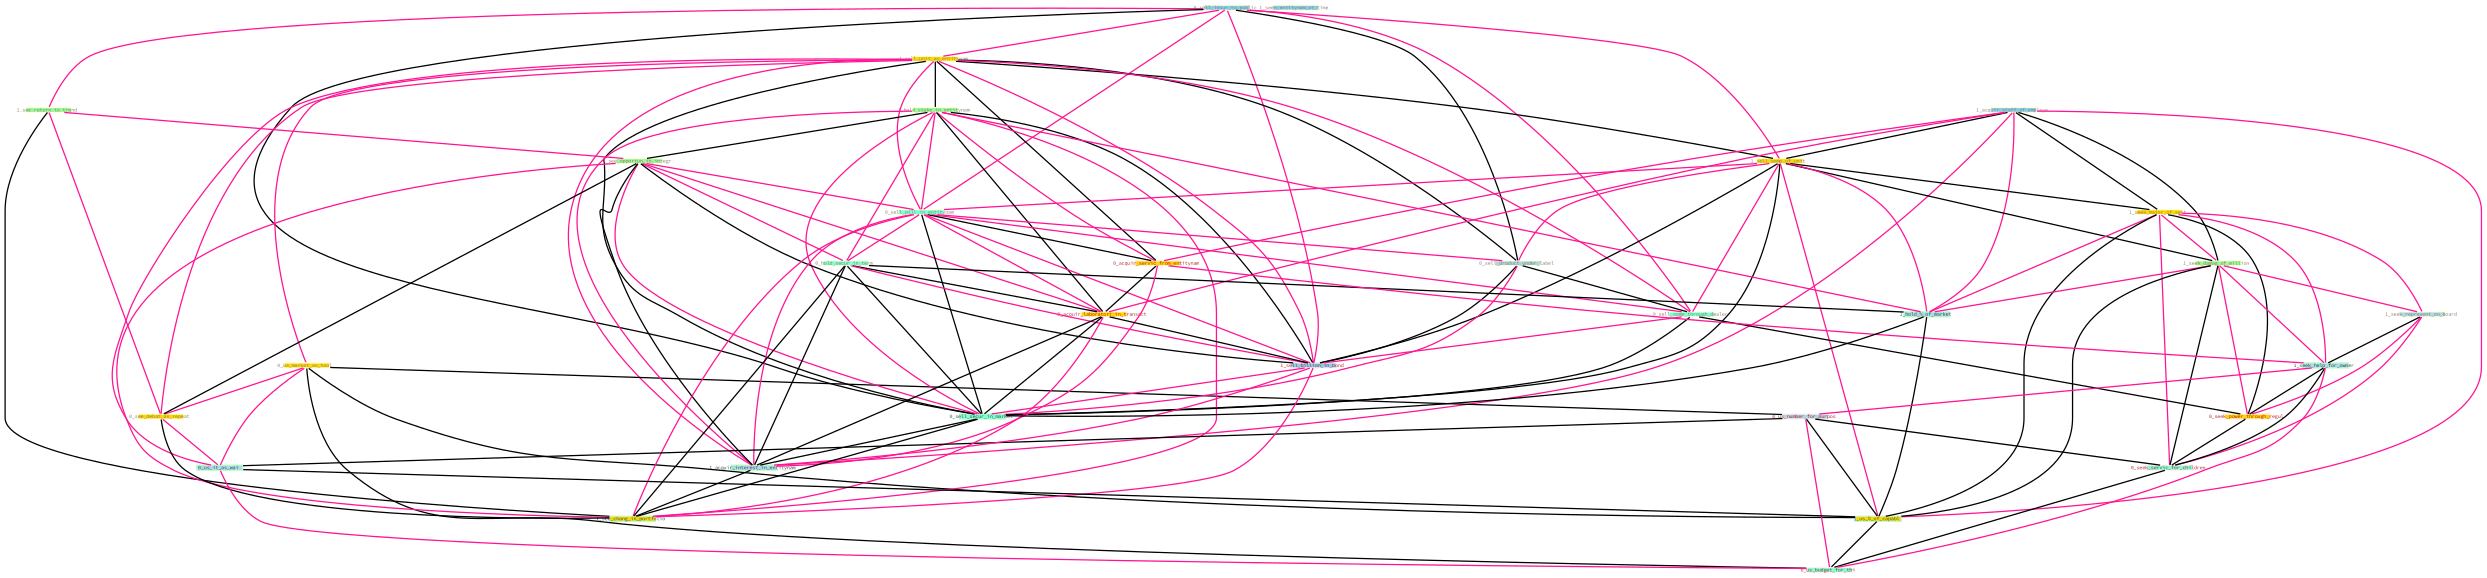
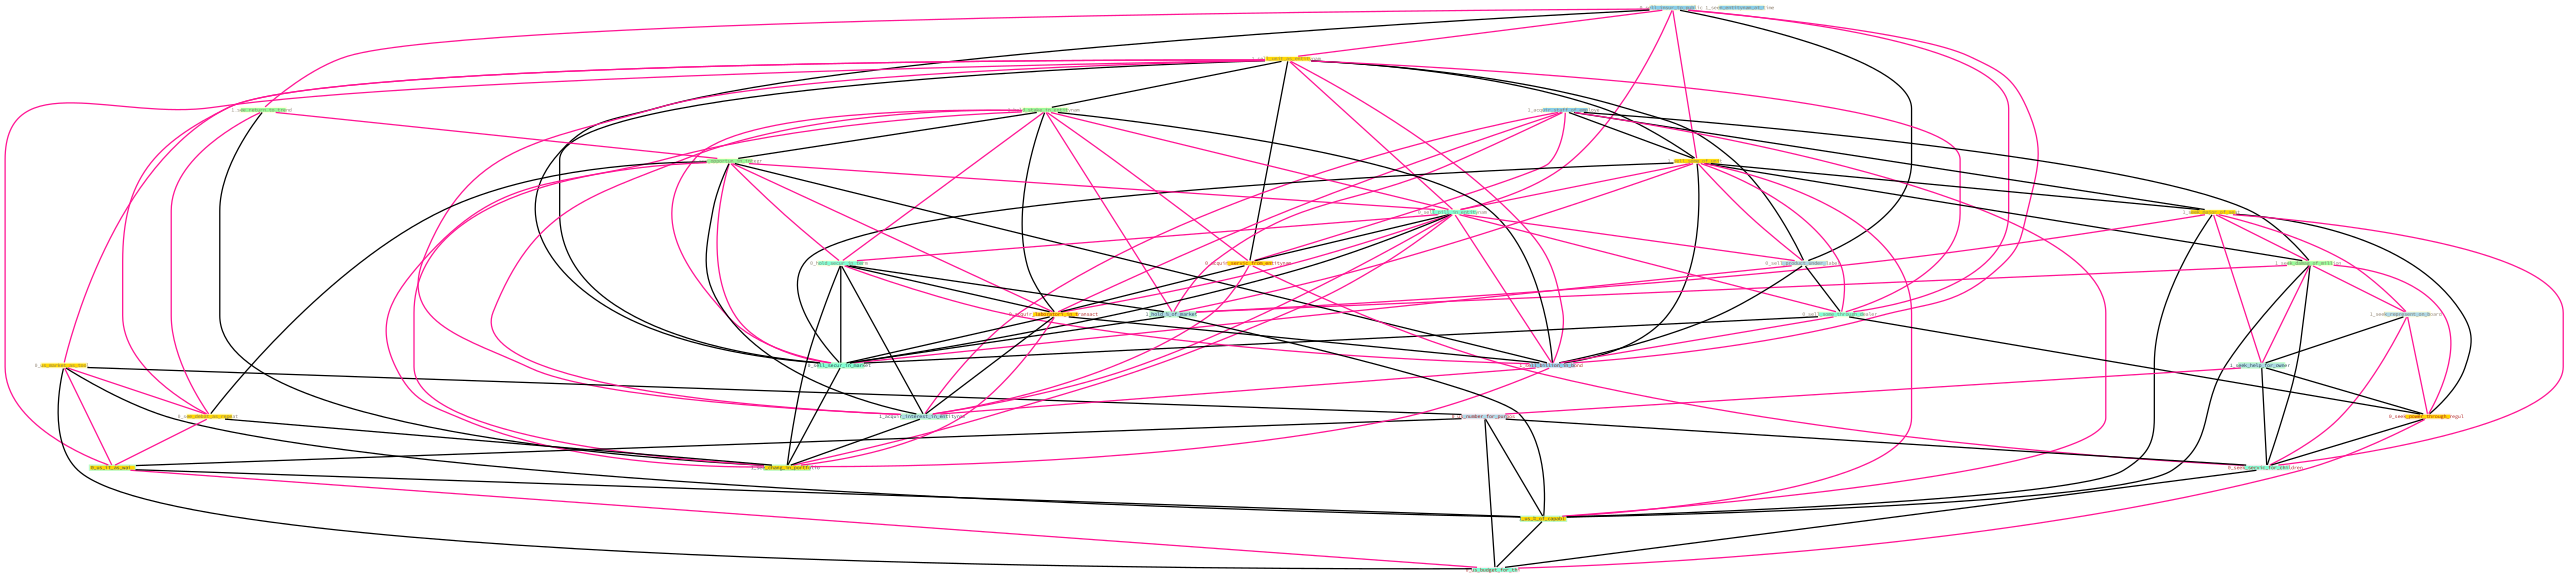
edge "0_acquir_servic_from_entitynam" -- "1_seek_help_for_owner": now "0_acquir_servic_from_entitynam" -- "0_seek_servic_for_children"
edge "1_sell_billion_in_bond" -- "0_sell_secur_in_market": removed
edge "0_sell_secur_in_market" -- "1_acquir_interest_in_entitynam": removed
node "0_us_it_as_wai": fillcolor lightblue -> gold
edge "0_us_number_for_purpos" -- "0_us_budget_for_thi": color deeppink -> black
edge "1_seek_help_for_owner" -- "0_us_budget_for_thi": now "0_seek_power_through_regul" -- "0_us_budget_for_thi"
